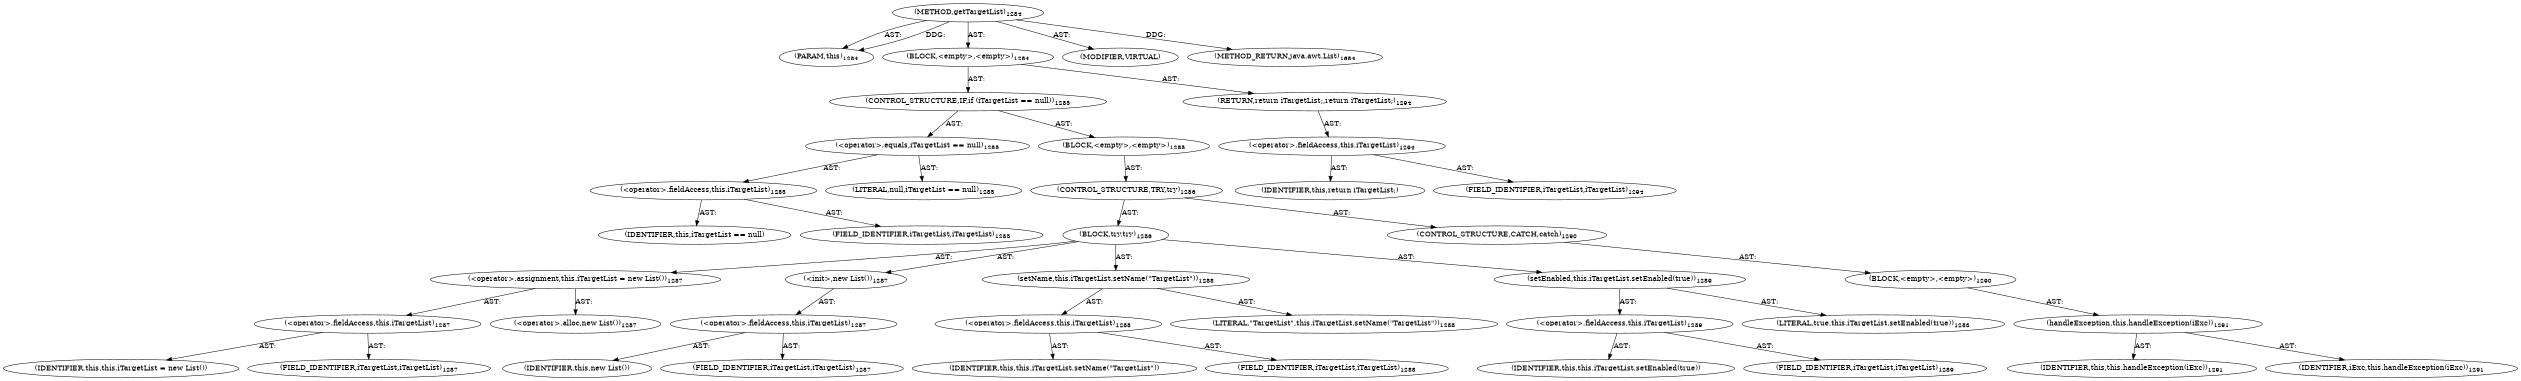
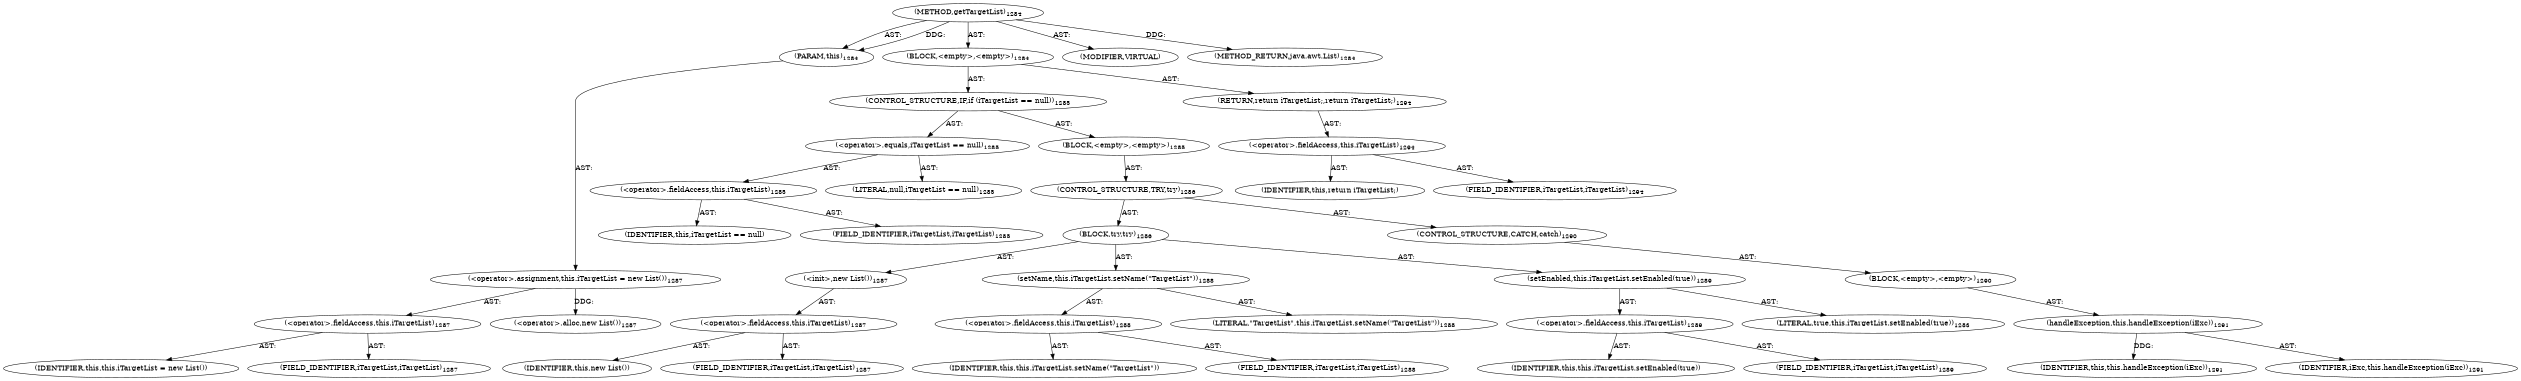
node "(METHOD_RETURN,java.awt.List)": text "1684" -> "1284"
edge "(BLOCK,try,try)" -> "(<operator>.assignment,this.iTargetList = new List())": now "(PARAM,this)" -> "(<operator>.assignment,this.iTargetList = new List())"
edge "(<operator>.assignment,this.iTargetList = new List())" -> "(<operator>.alloc,new List())": label "AST: " -> "DDG: "
edge "(handleException,this.handleException(iExc))" -> "(IDENTIFIER,this,this.handleException(iExc))": label "AST: " -> "DDG: "
